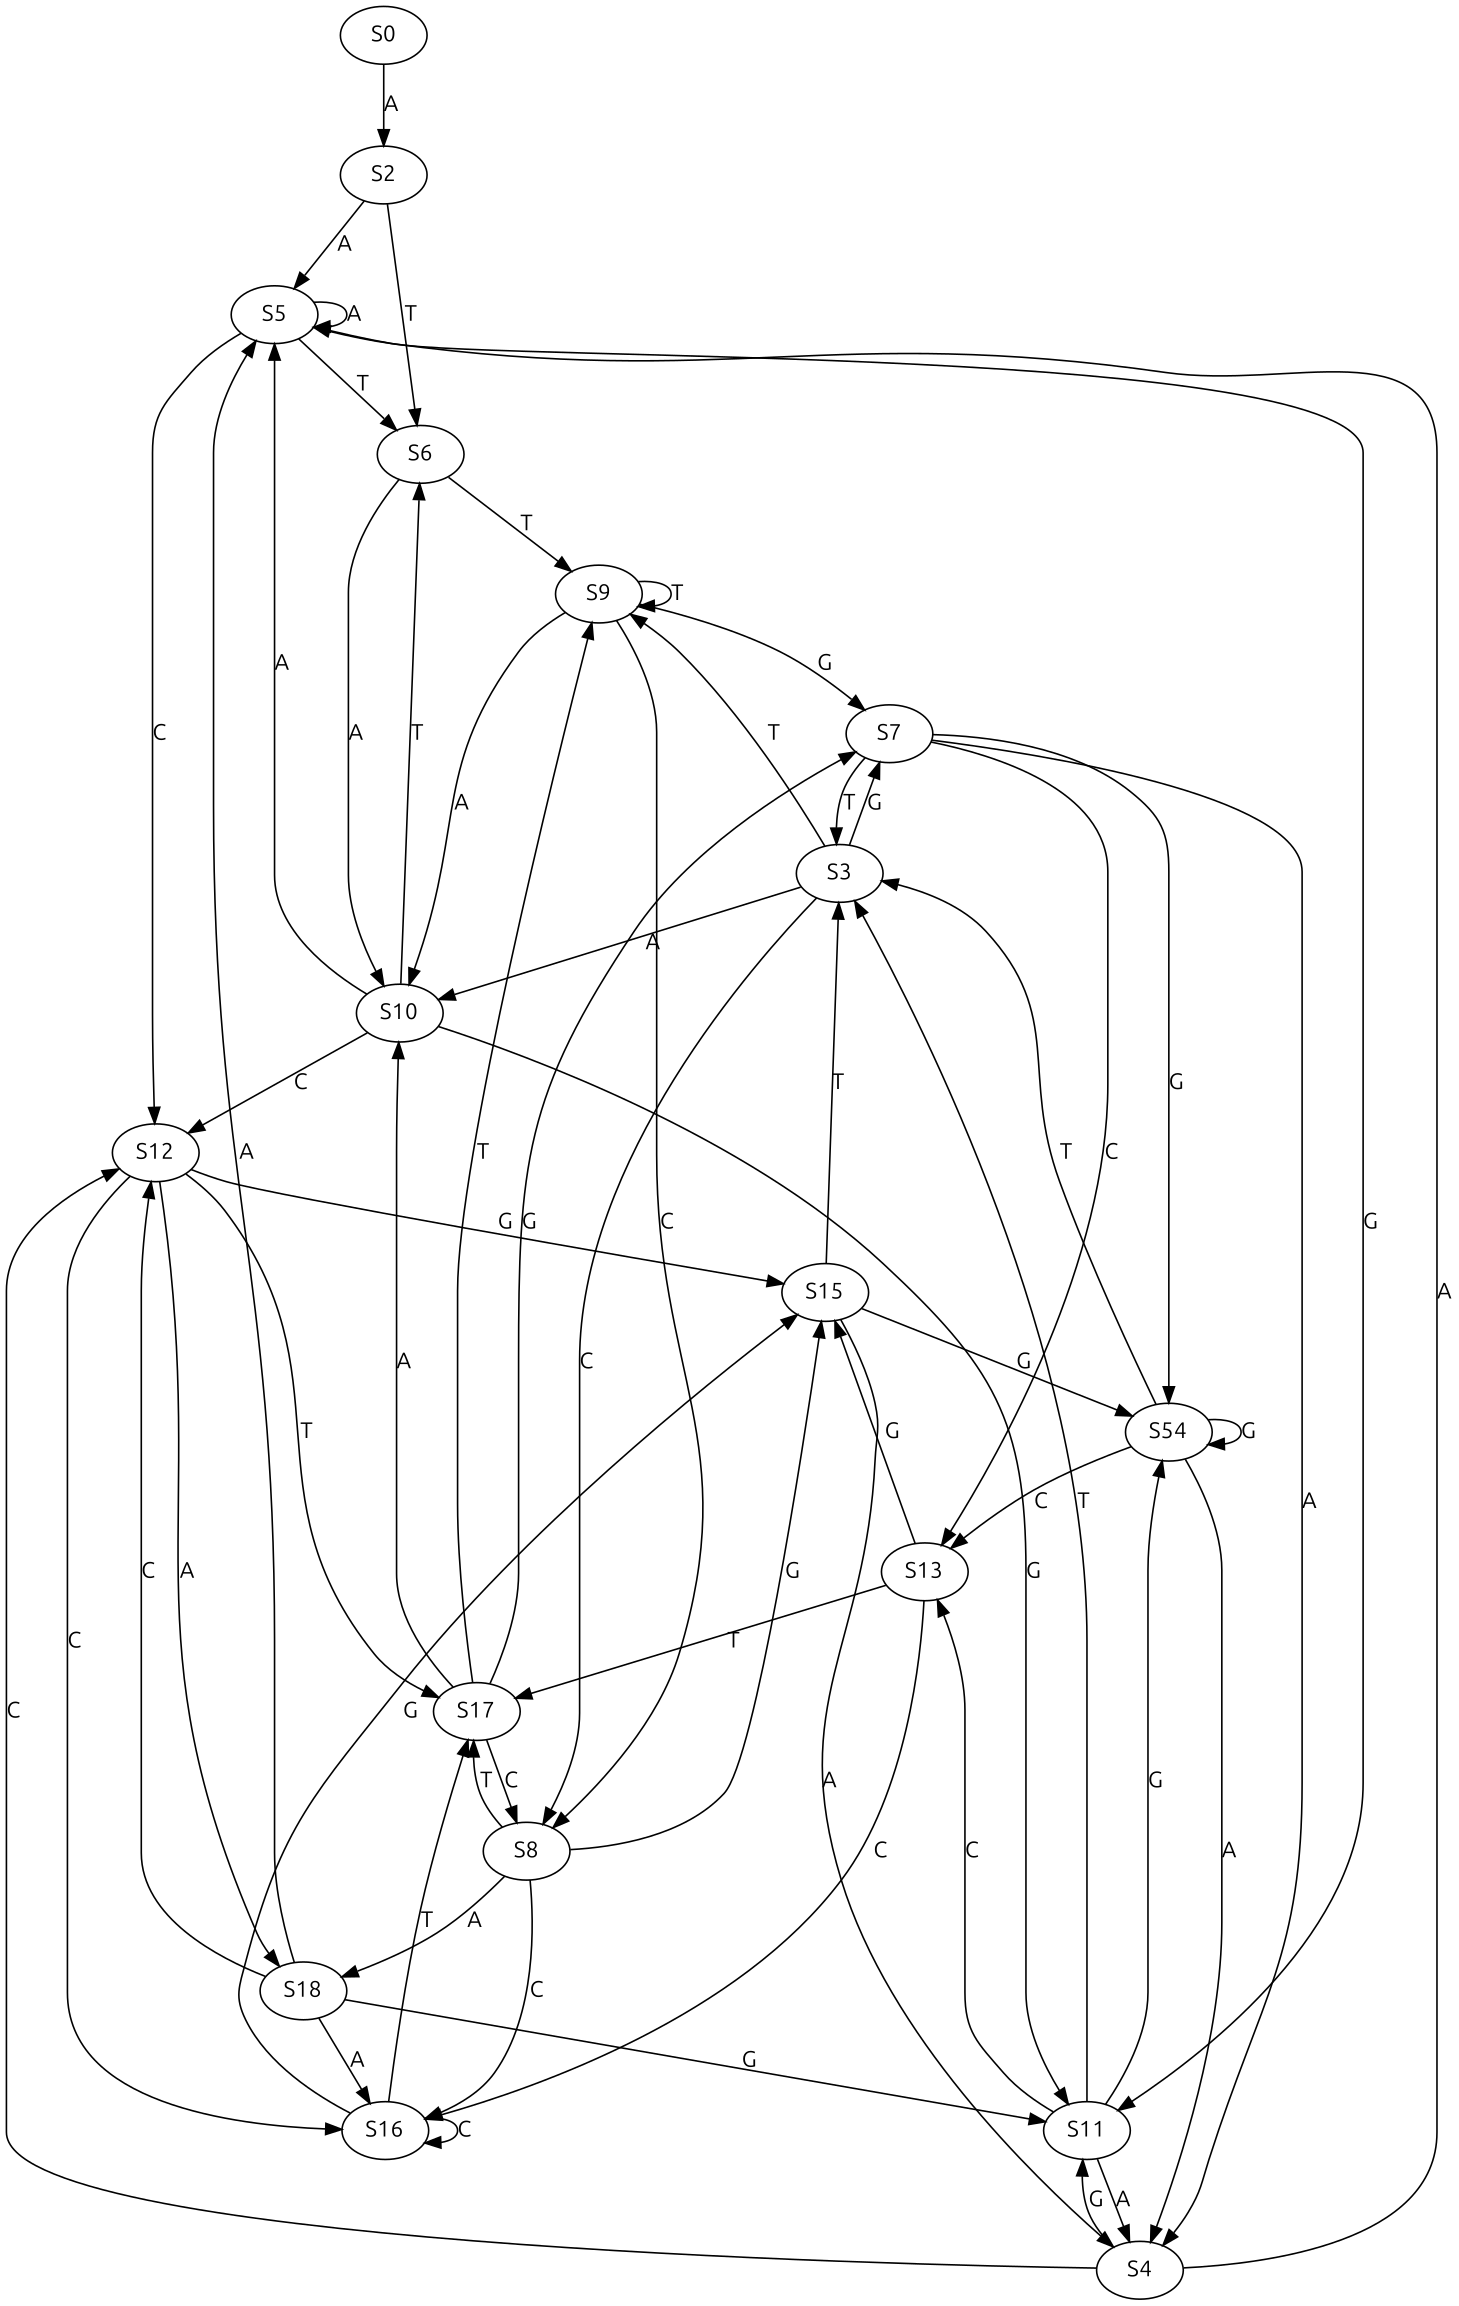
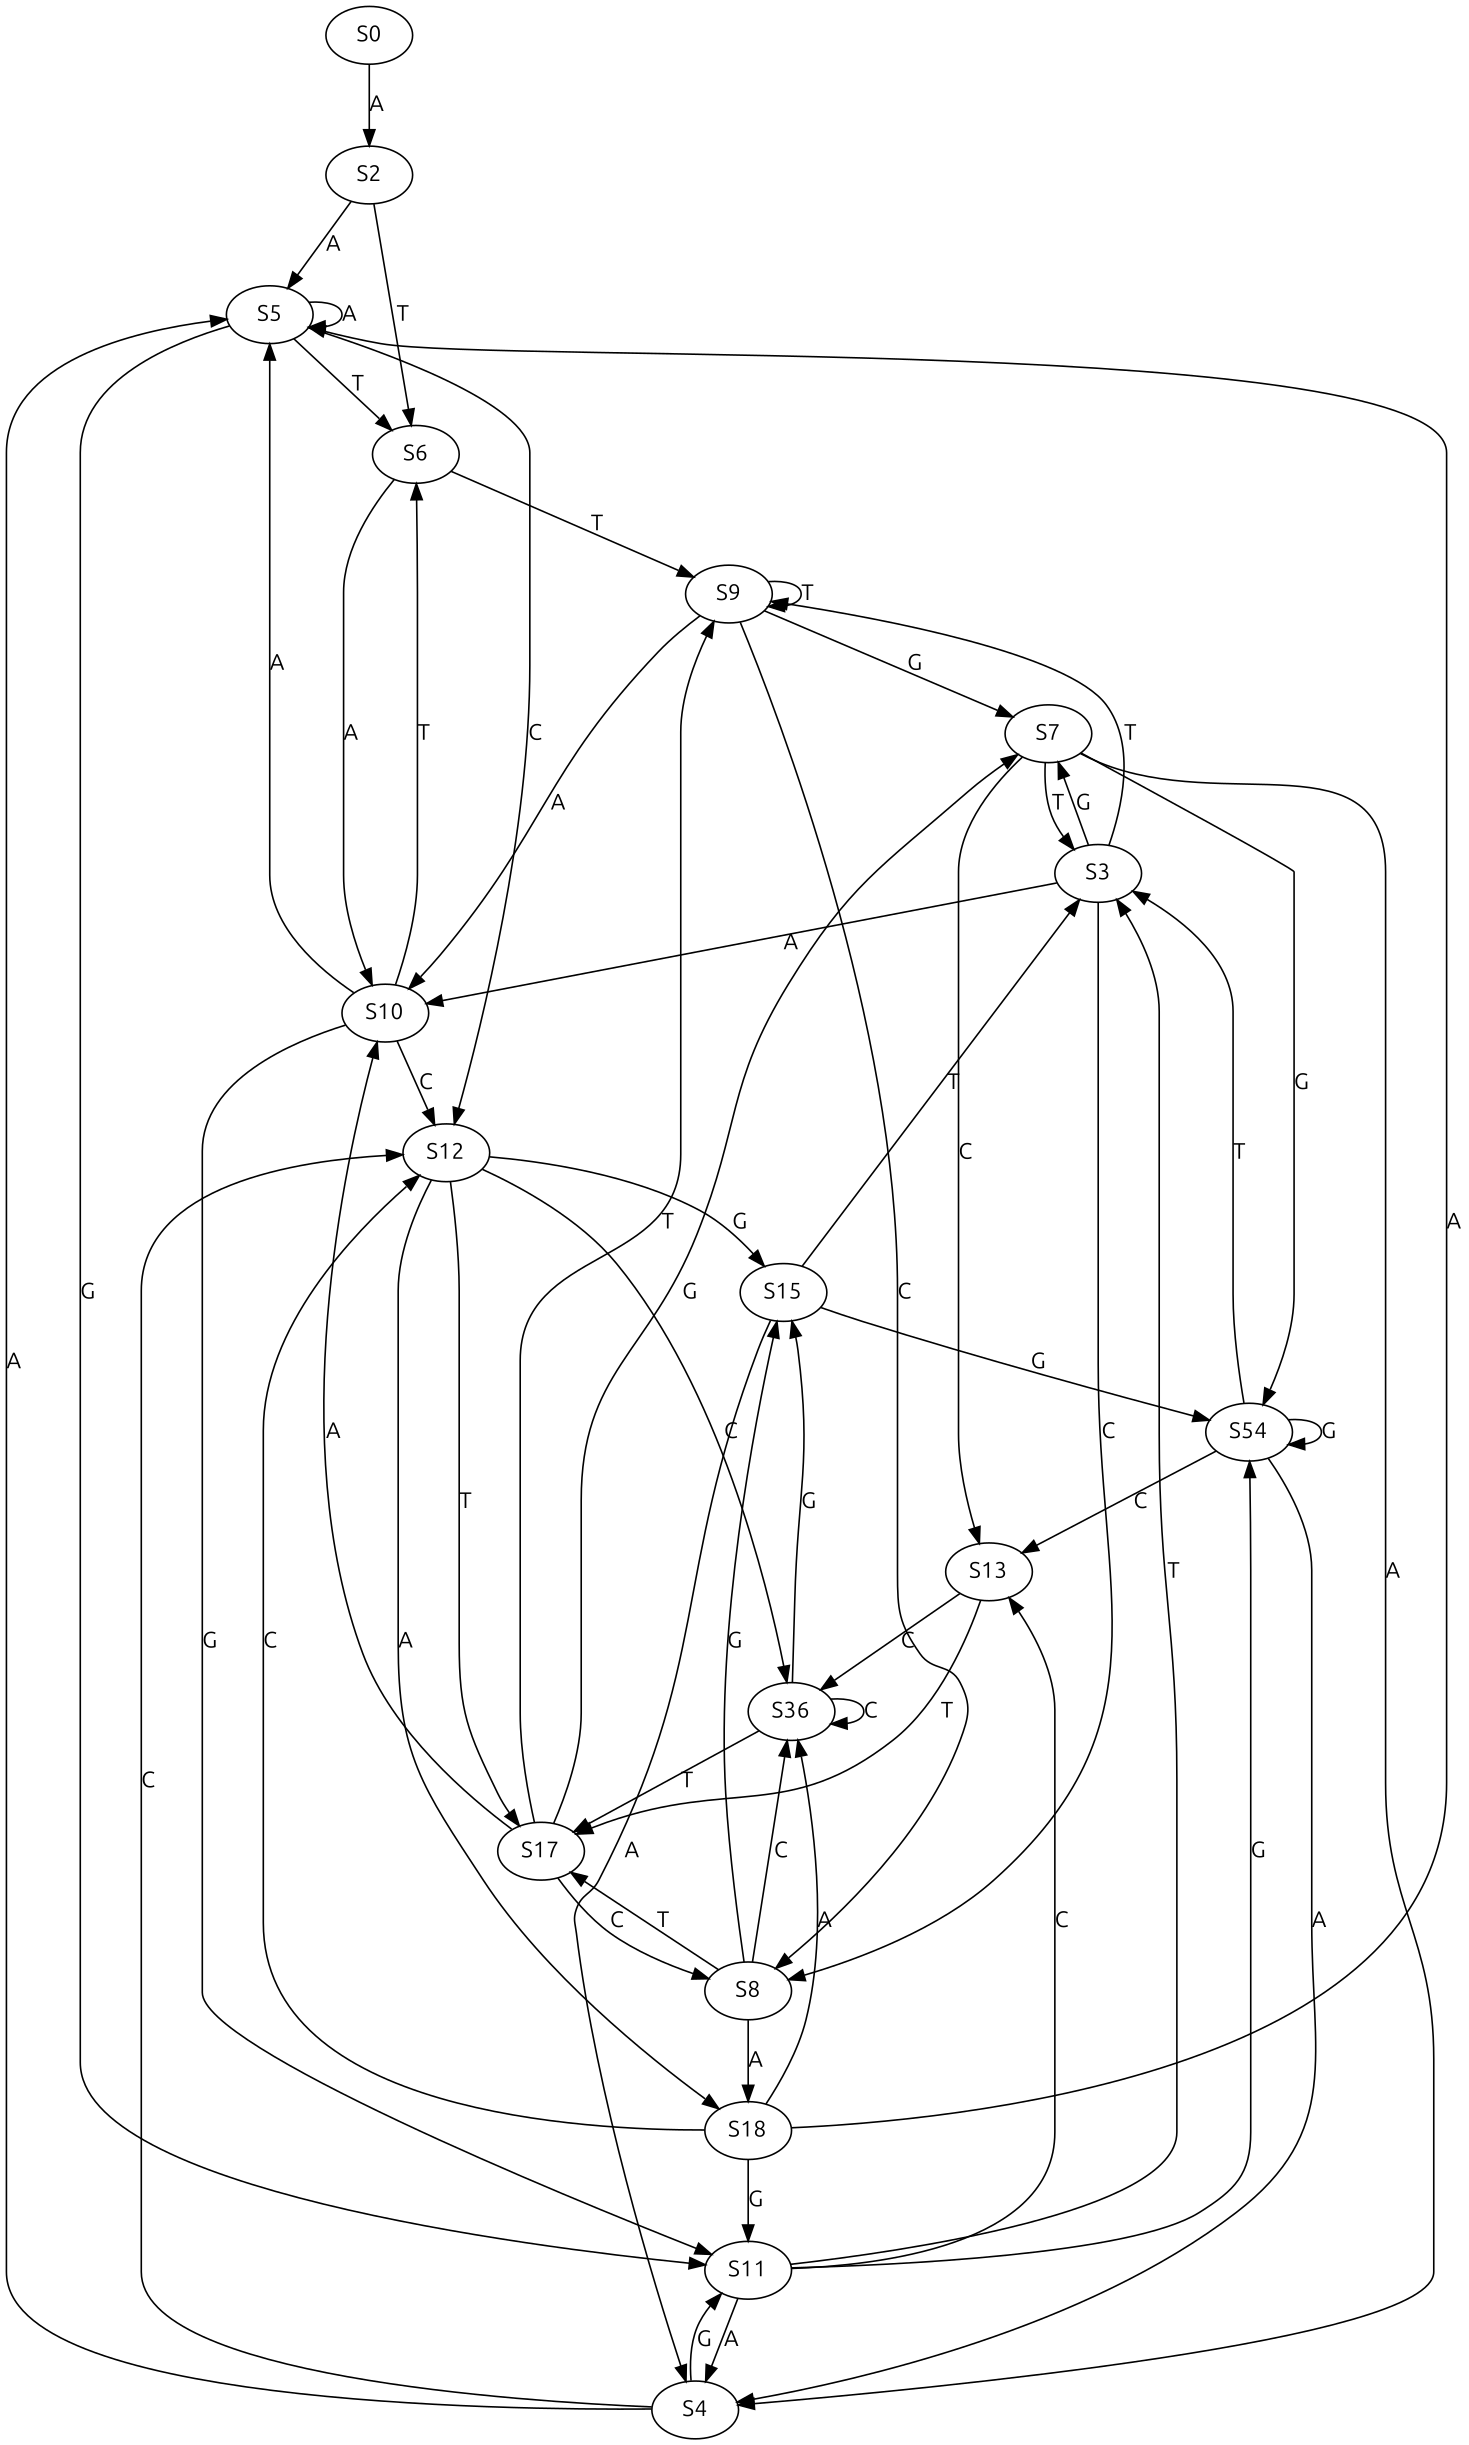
edge "S13" -> "S15": removed, label "G"
node "S16": label "S16" -> "S36"
